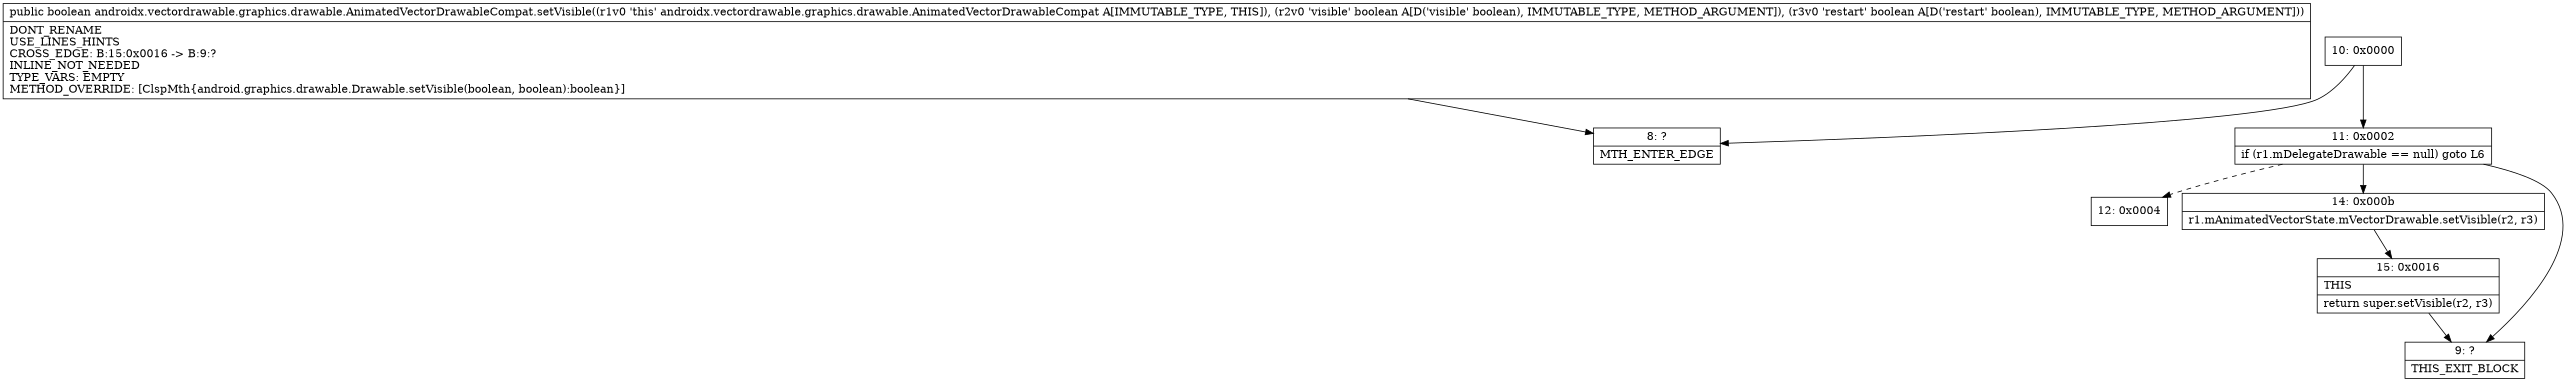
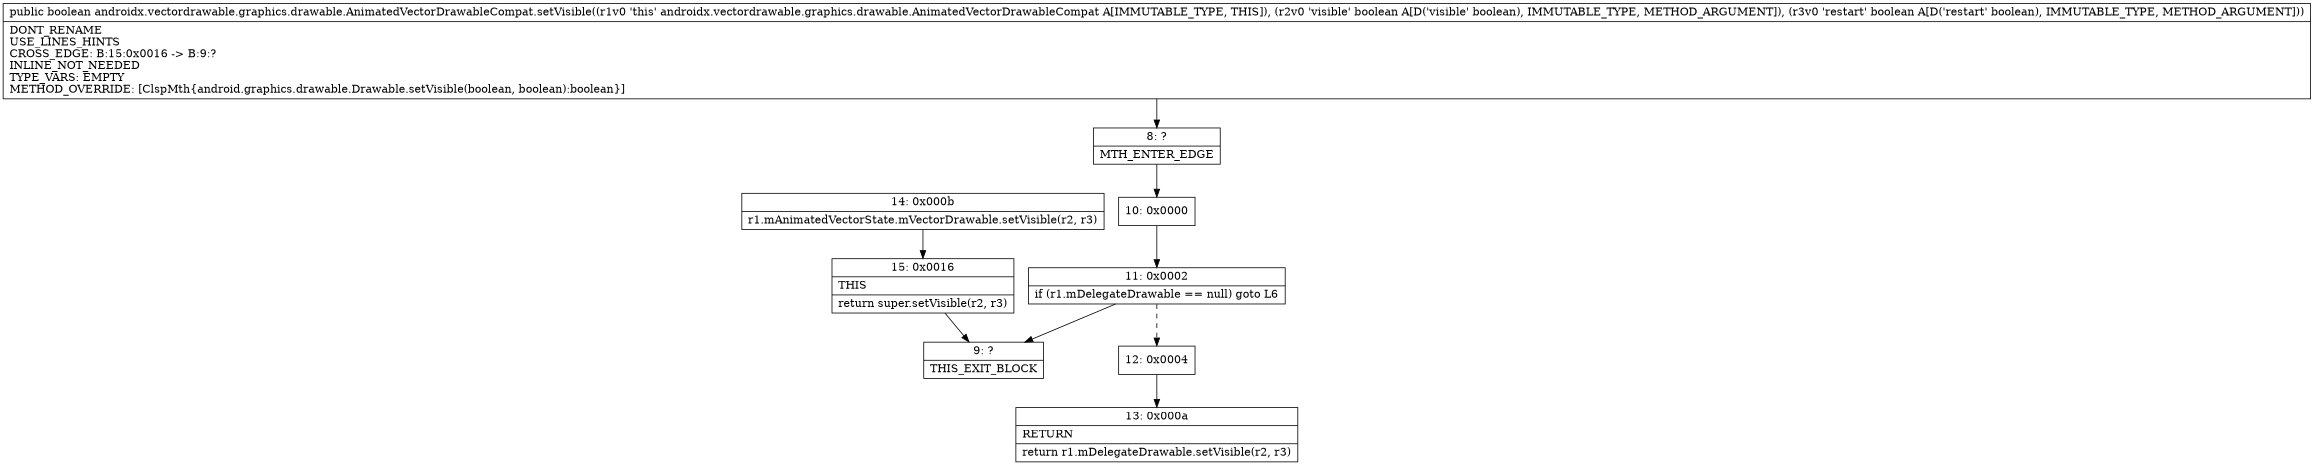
edge "10: 0x0000" -> "8: ?": reversed
edge "11: 0x0002" -> "14: 0x000b": removed
node "13: 0x000a": added
